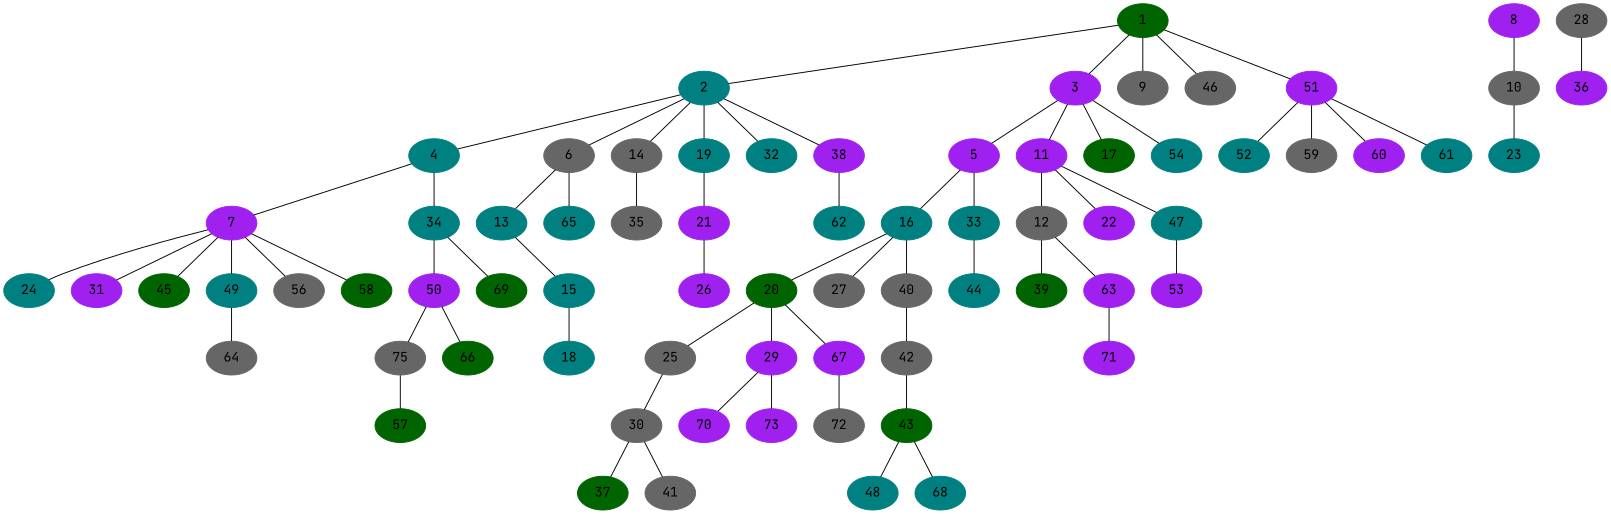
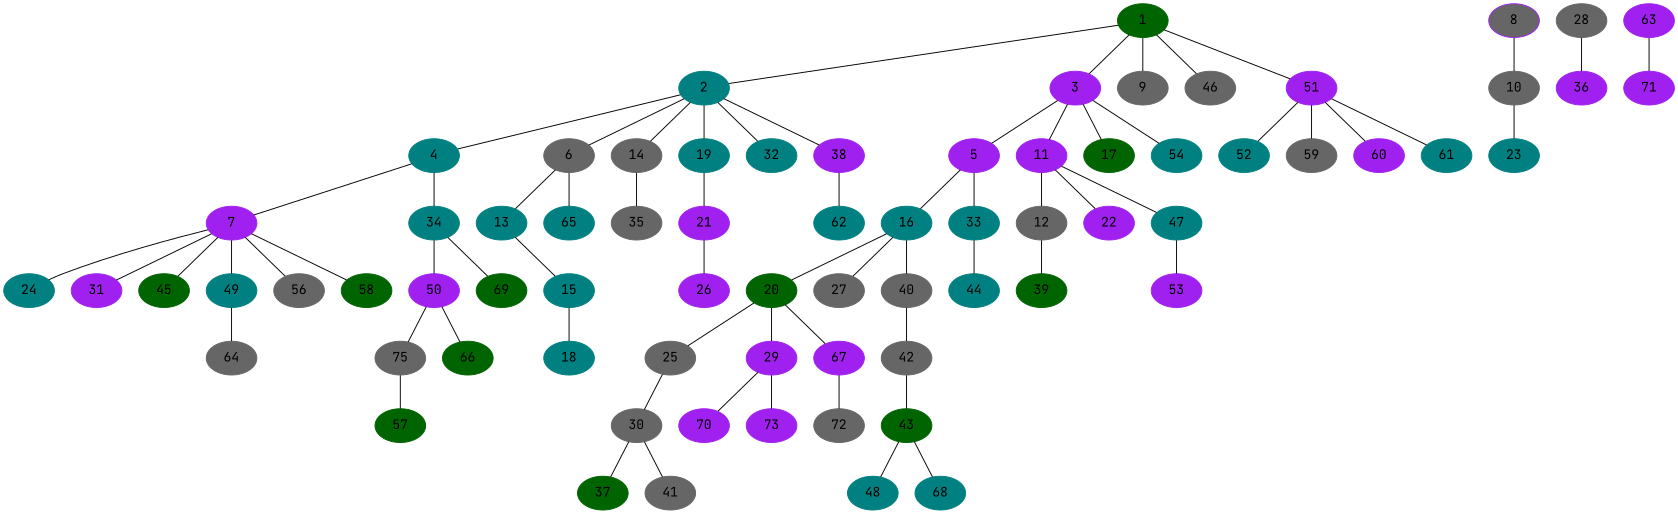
node "8": fillcolor purple -> gray40
edge "12" -- "63": removed
